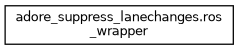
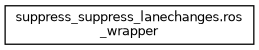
node "adore_suppress_lanechanges.ros _wrapper": label "adore_suppress_lanechanges.ros _wrapper" -> "suppress_suppress_lanechanges.ros _wrapper"
